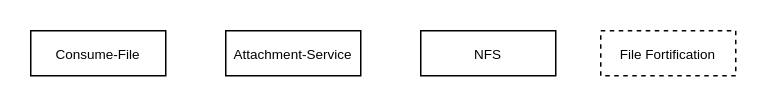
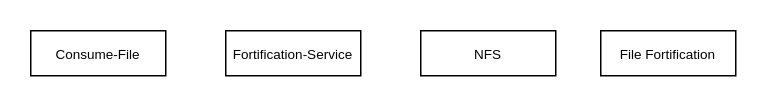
node "Attachment-Service": label "Attachment-Service" -> "Fortification-Service"
node "File Fortification": style dashed -> solid
